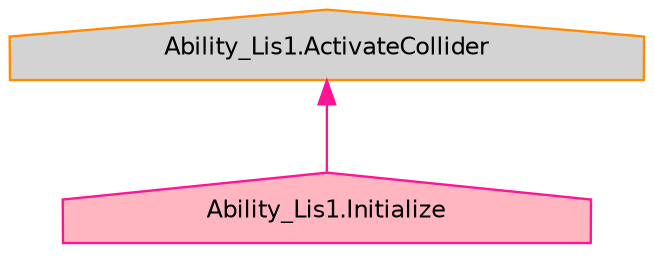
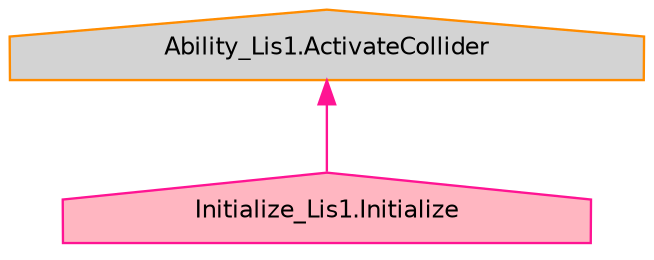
node "Ability_Lis1.Initialize": label "Ability_Lis1.Initialize" -> "Initialize_Lis1.Initialize"
